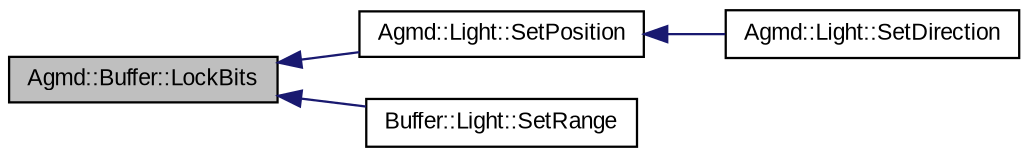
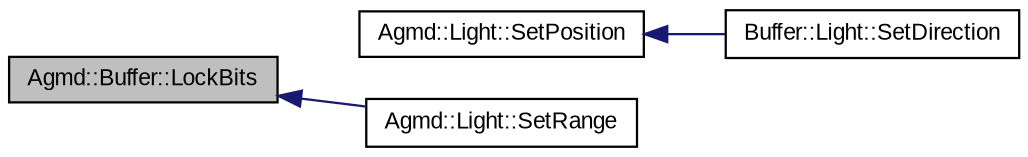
node "Agmd::Light::SetDirection": label "Agmd::Light::SetDirection" -> "Buffer::Light::SetDirection"
edge "Agmd::Light::SetPosition" -> "Agmd::Buffer::LockBits": removed
node "Buffer::Light::SetRange": label "Buffer::Light::SetRange" -> "Agmd::Light::SetRange"
